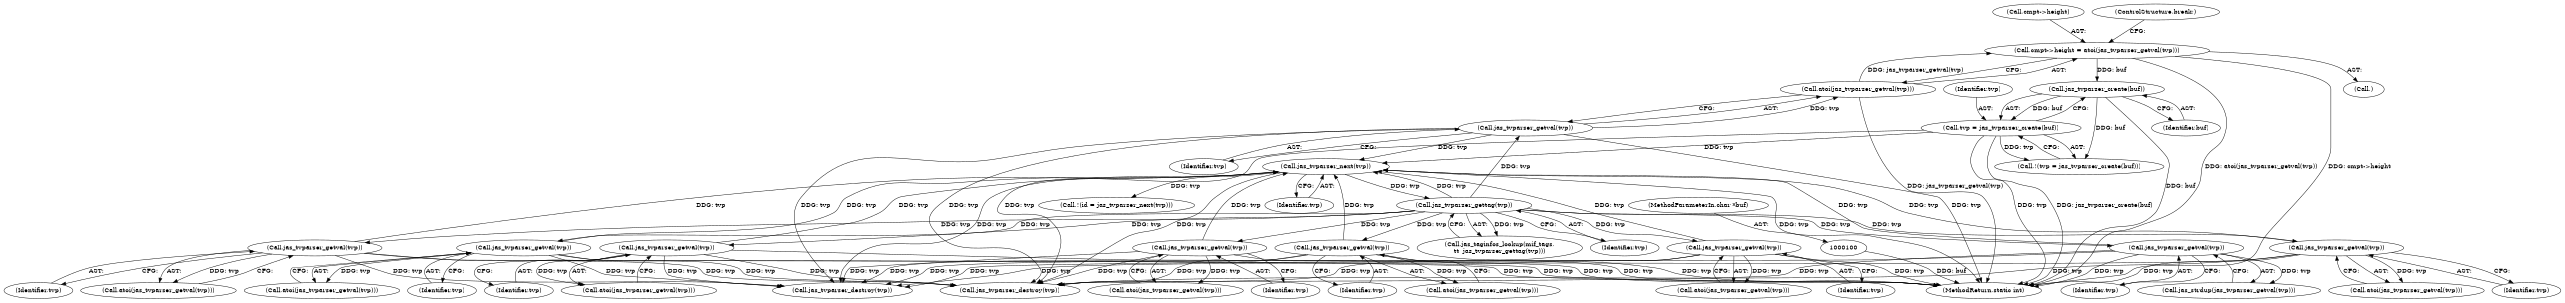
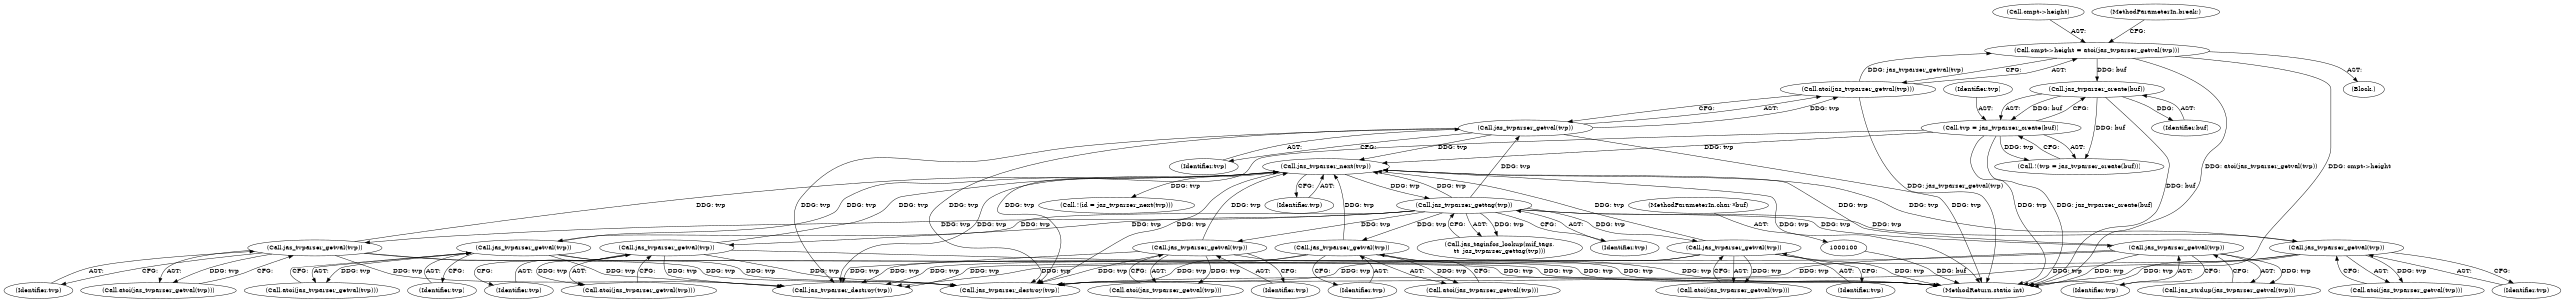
node "(ControlStructure,break;)": label "(ControlStructure,break;)" -> "(MethodParameterIn,break;)"
node "(Call,)": label "(Call,)" -> "(Block,)"
edge "(Call,jas_tvparser_create(buf))" -> "(Identifier,buf)": label "CFG: " -> "DDG: "
